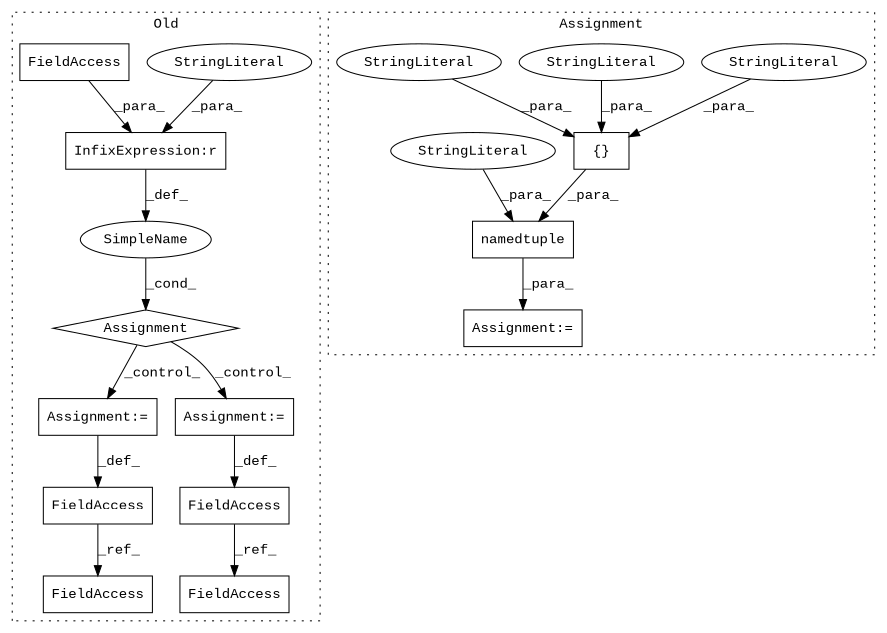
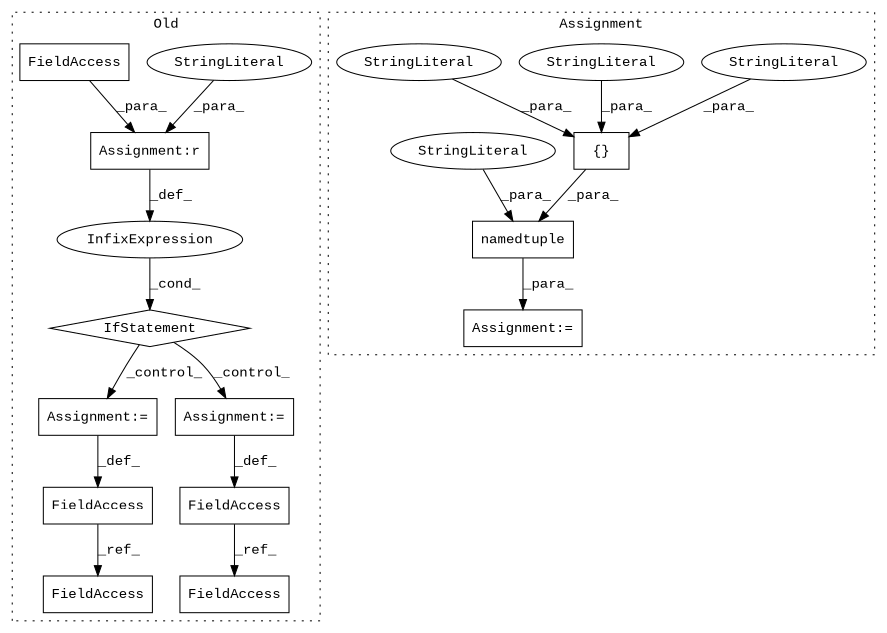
node "InfixExpression:r": label "InfixExpression:r" -> "Assignment:r"
node "SimpleName": label "SimpleName" -> "InfixExpression"
node "Assignment": label "Assignment" -> "IfStatement"
